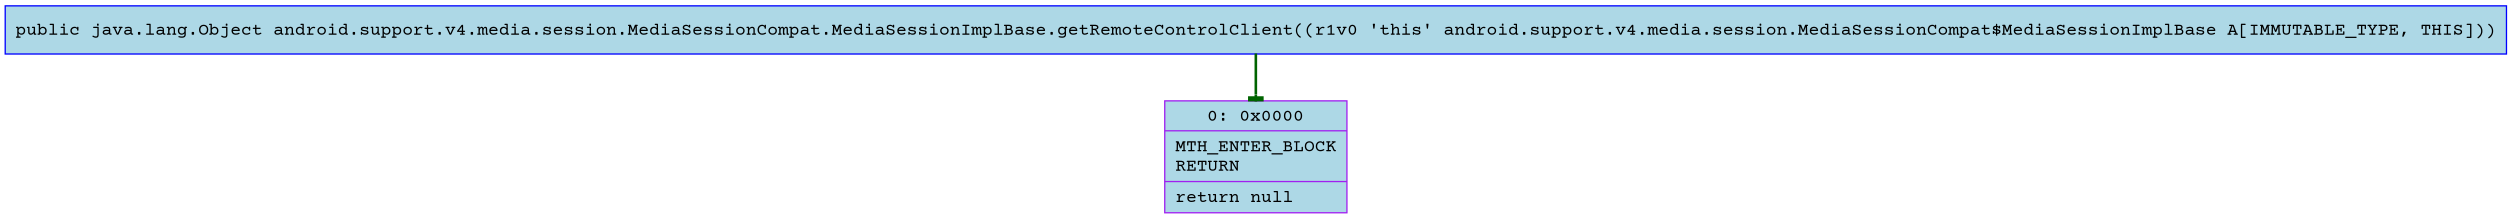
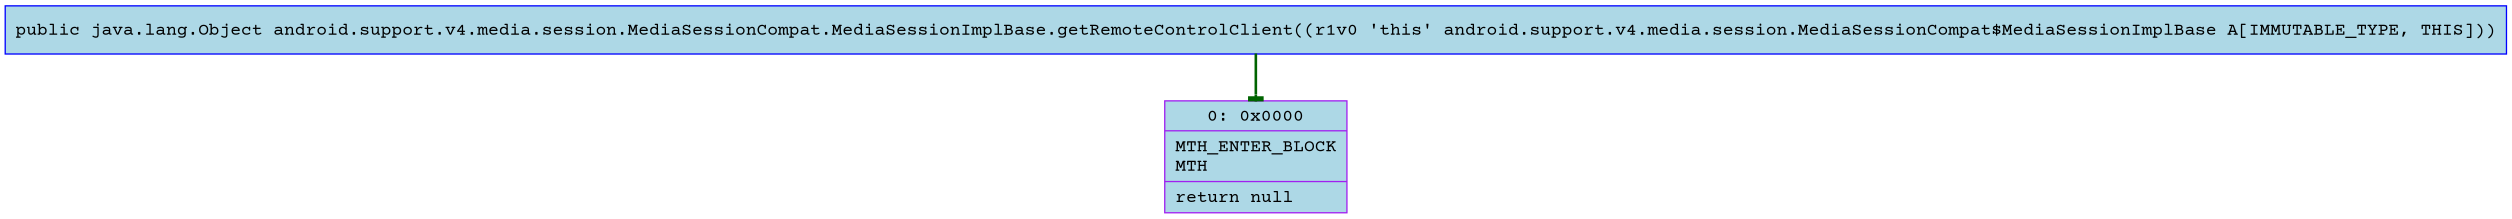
node "0: 0x0000": text "RETURN" -> "MTH"
